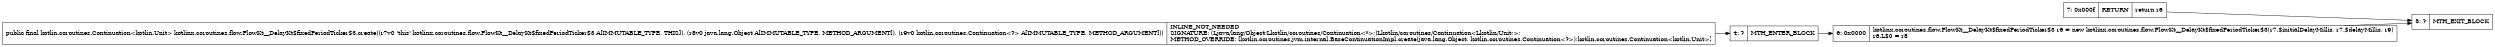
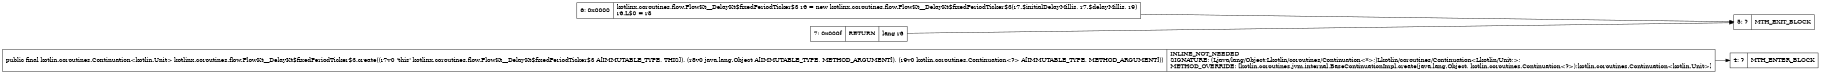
node "7: 0x000f": text "return r6" -> "lang r6"
edge "4: ?" -> "6: 0x0000": removed
